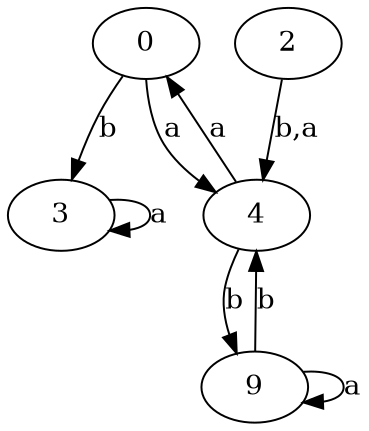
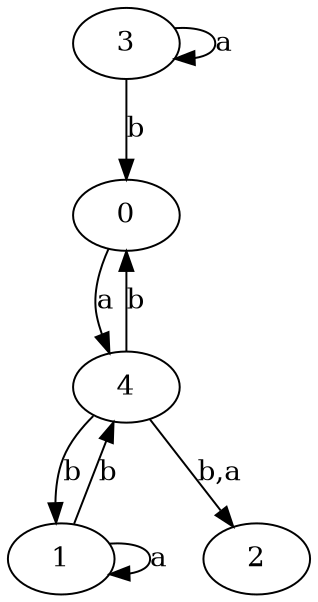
edge "0" -> "3": reversed
edge "2" -> "4": reversed
edge "4" -> "0": label "a" -> "b"
node "9": label "9" -> "1"
